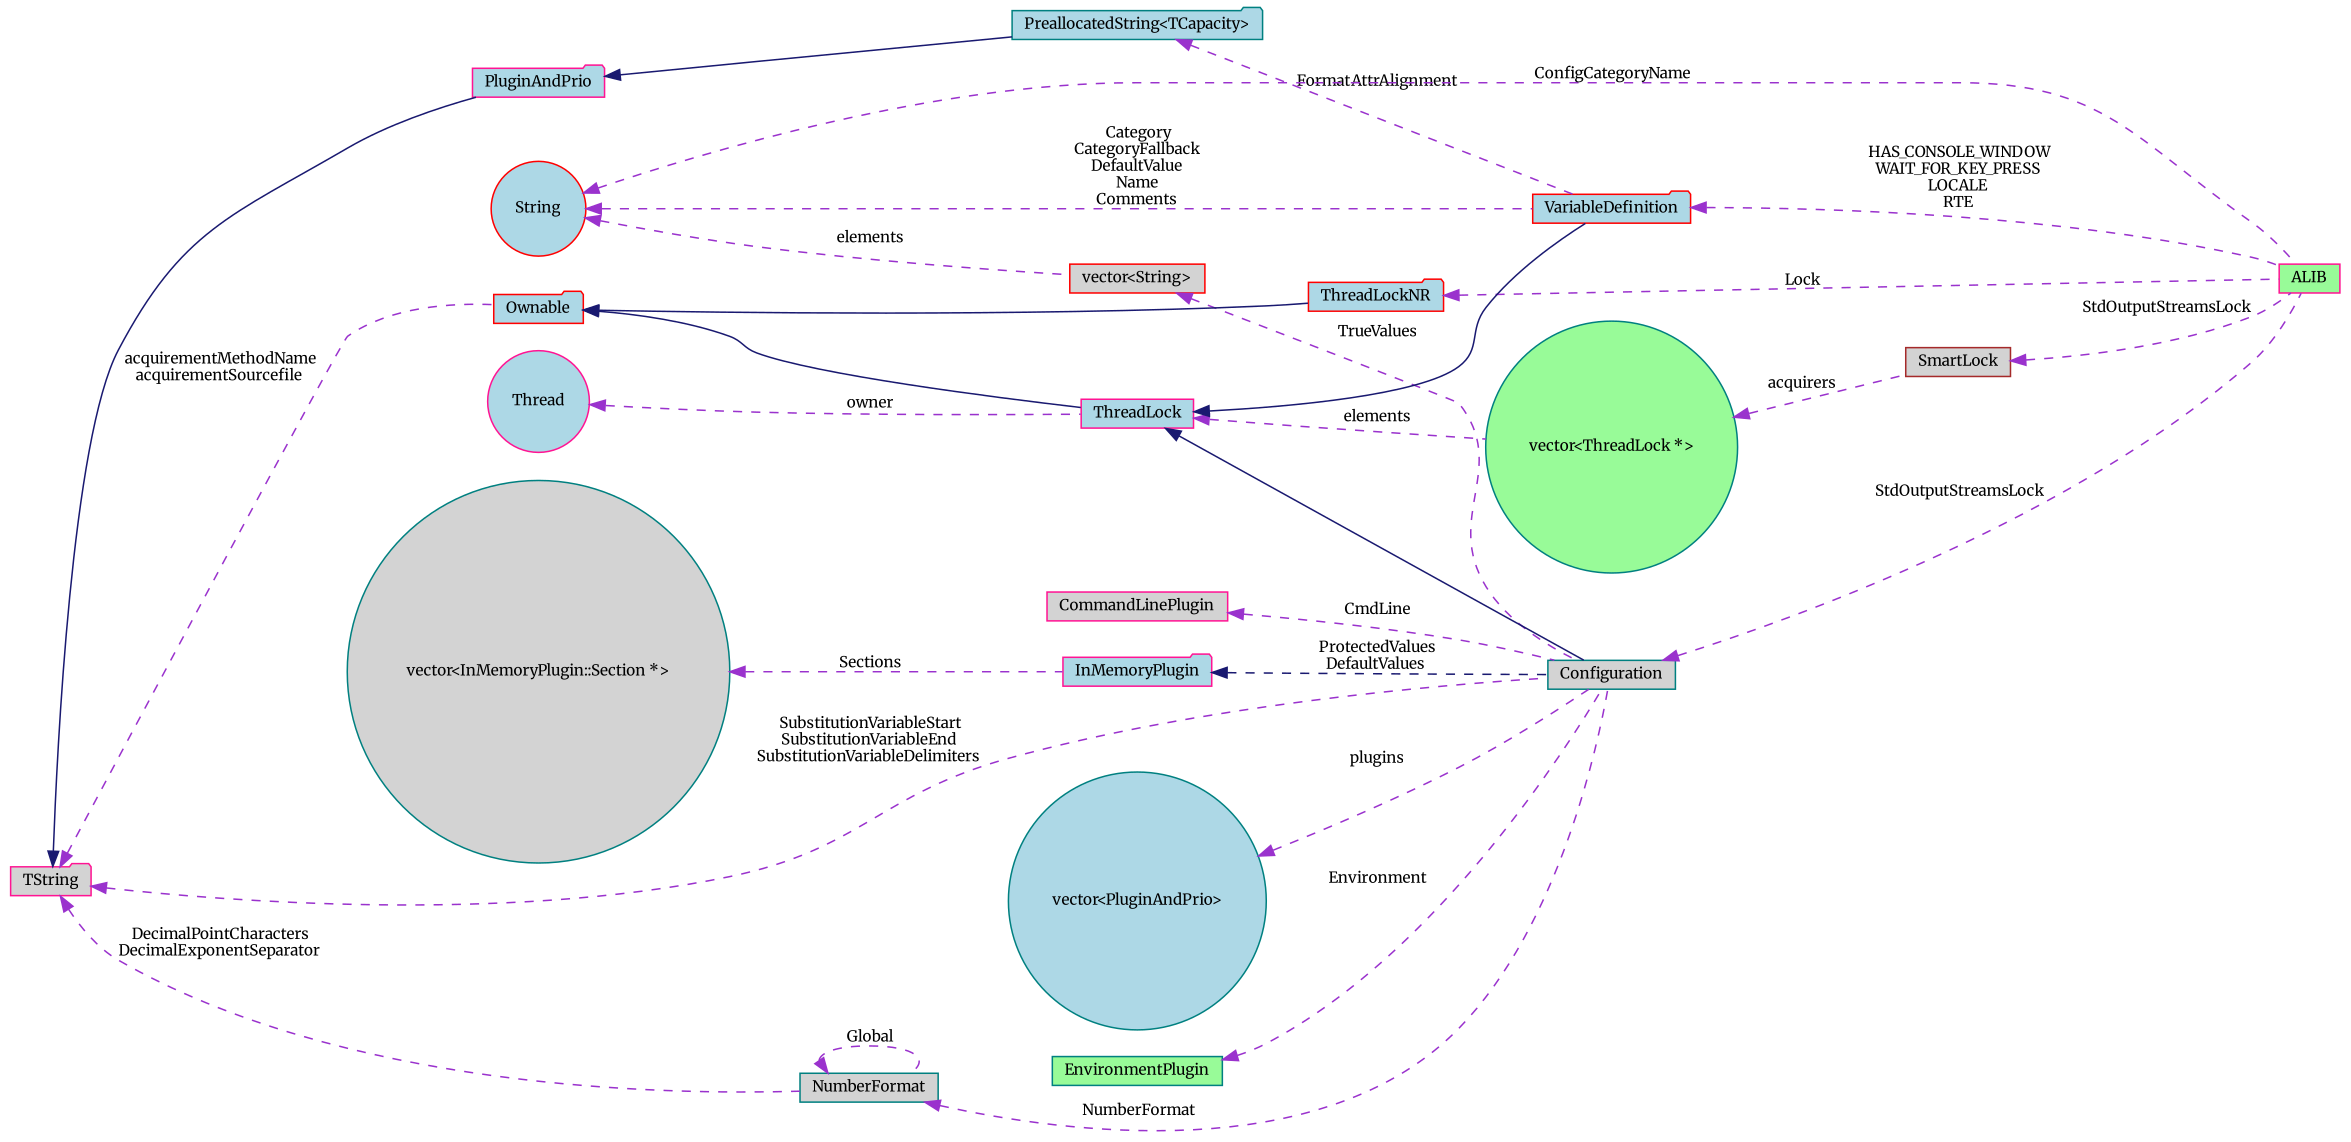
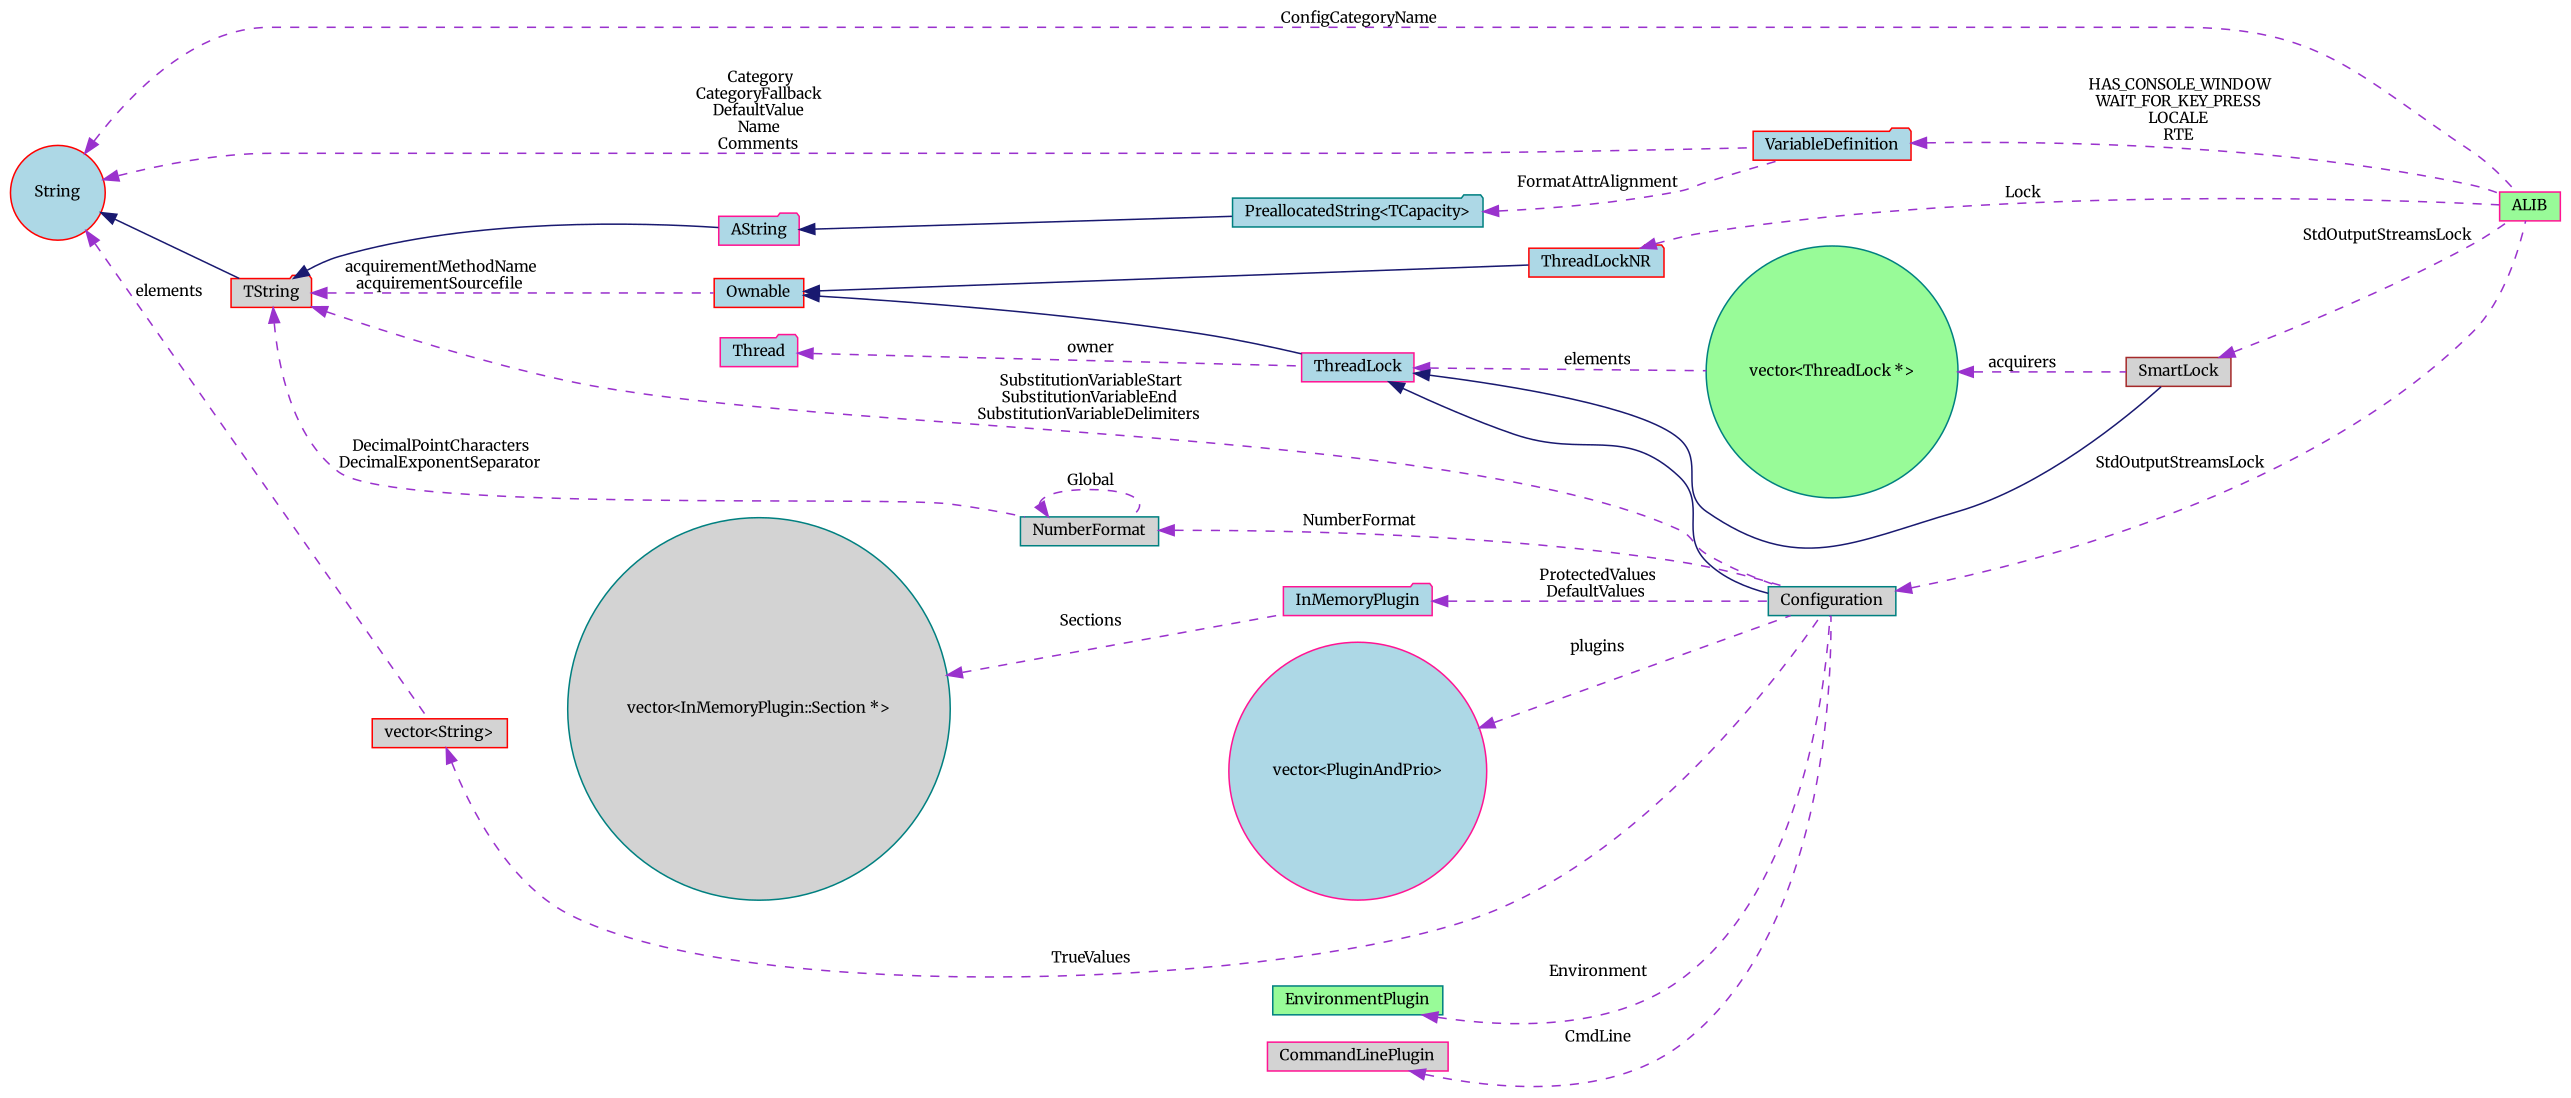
node "PluginAndPrio": label "PluginAndPrio" -> "AString"
edge "TString" -> "String": added
node "Ownable": shape folder -> box
edge "VariableDefinition" -> "ThreadLock": now "SmartLock" -> "ThreadLock"
node "Thread": shape circle -> folder
edge "Configuration" -> "InMemoryPlugin": color midnightblue -> darkorchid3
node "TString": color deeppink -> red
node "vector<PluginAndPrio>": color teal -> deeppink
